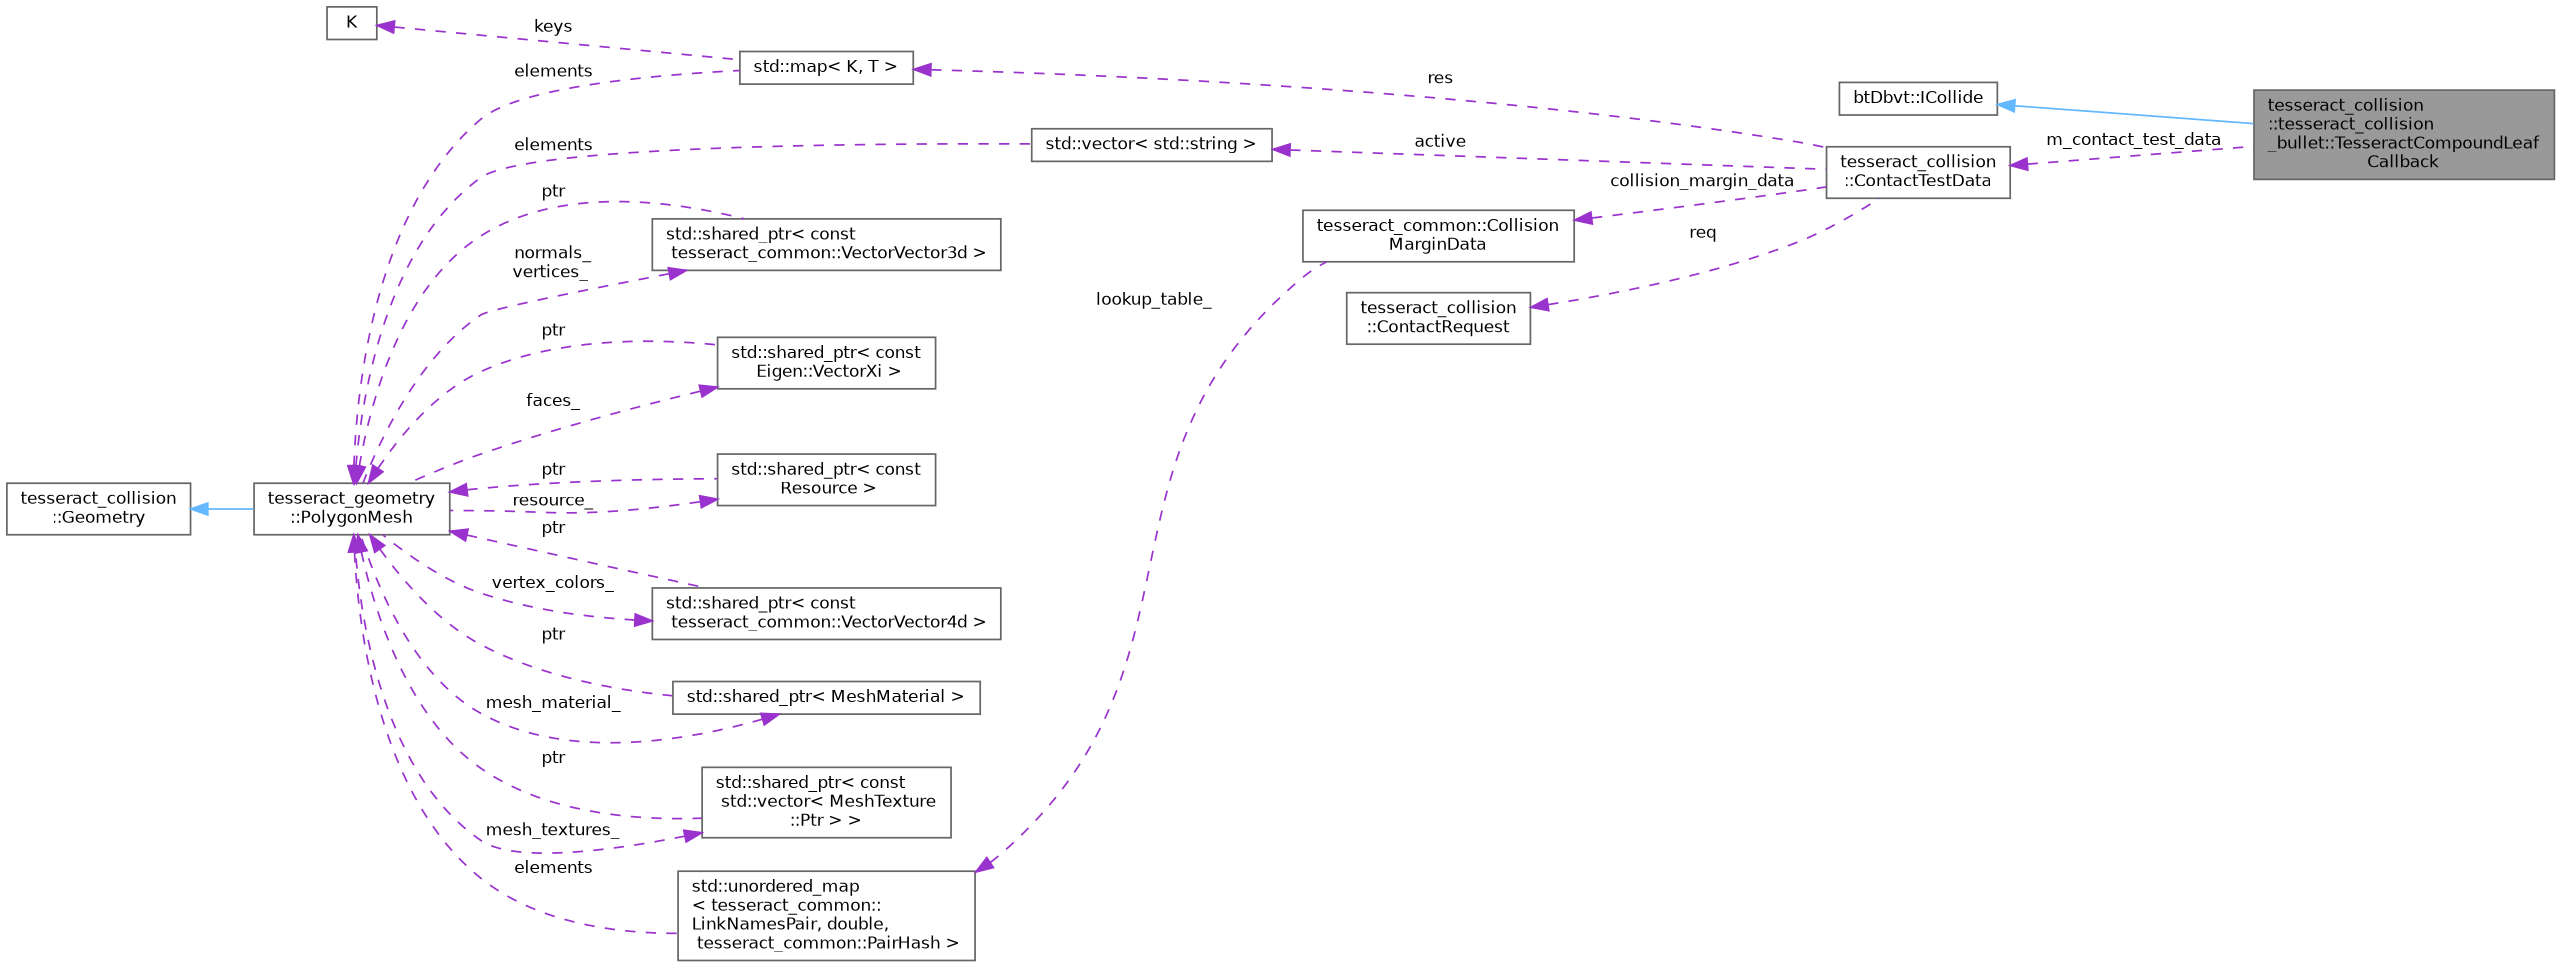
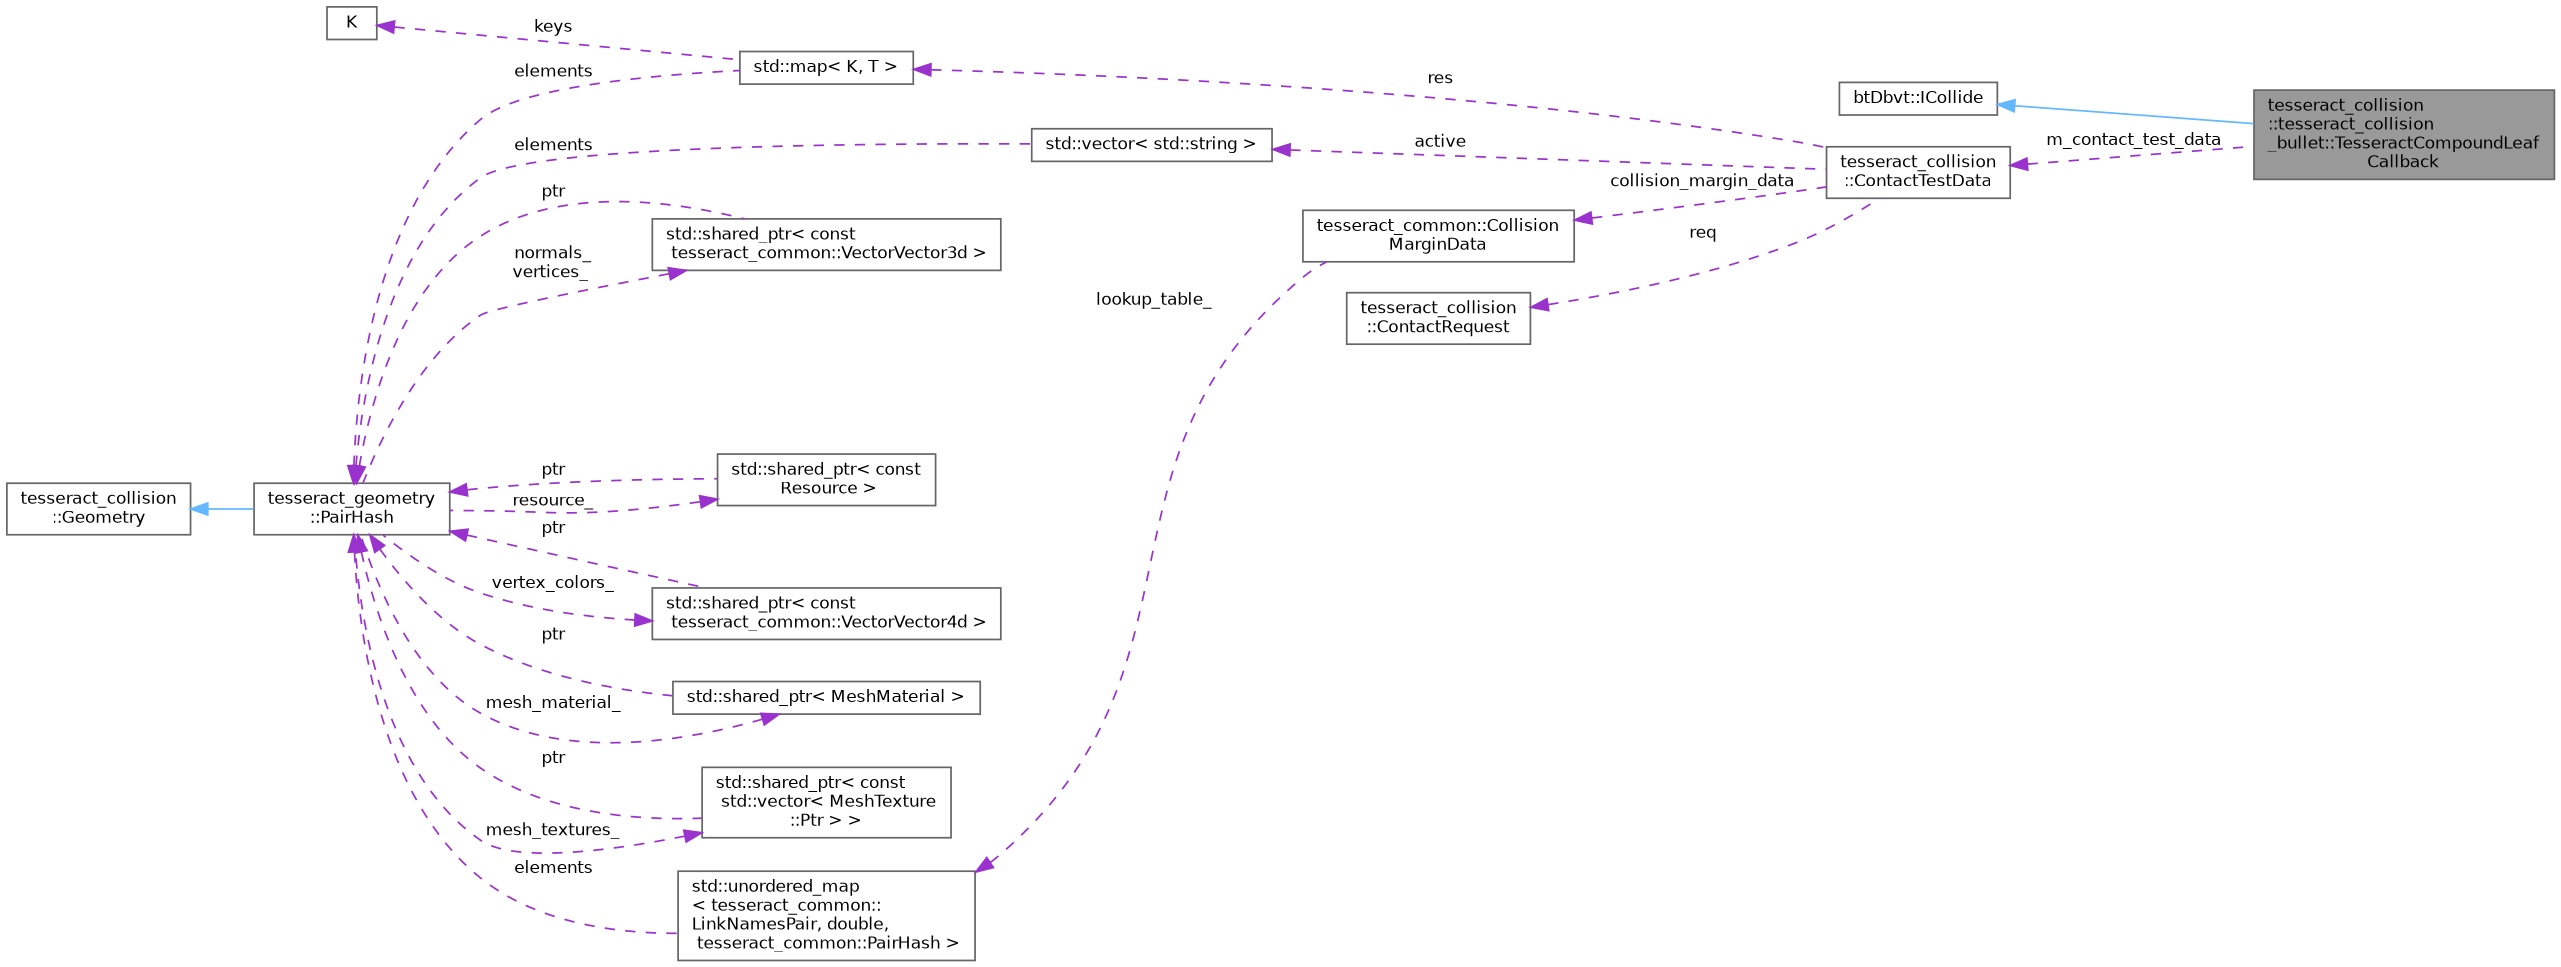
node "std::shared_ptr< const Eigen::VectorXi >": removed
node "tesseract_geometry ::PolygonMesh": label "tesseract_geometry ::PolygonMesh" -> "tesseract_geometry ::PairHash"
